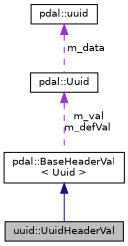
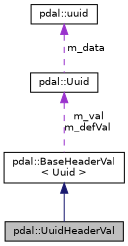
node "uuid::UuidHeaderVal": label "uuid::UuidHeaderVal" -> "pdal::UuidHeaderVal"
